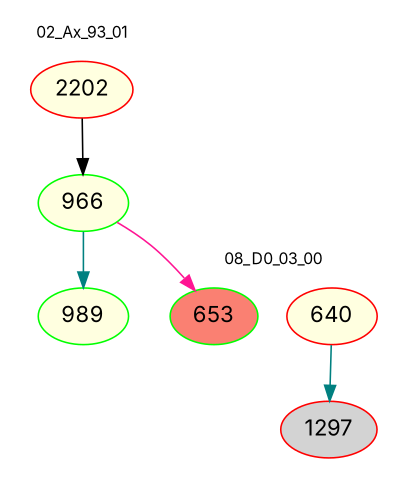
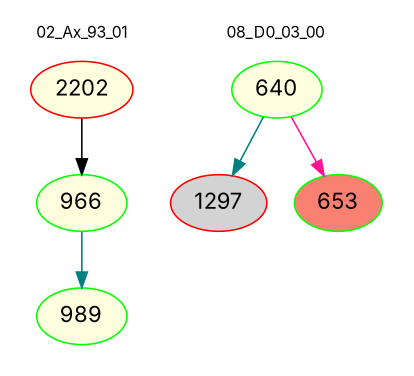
edge "966" -> "653": now "640" -> "653"
node "640": color red -> green
